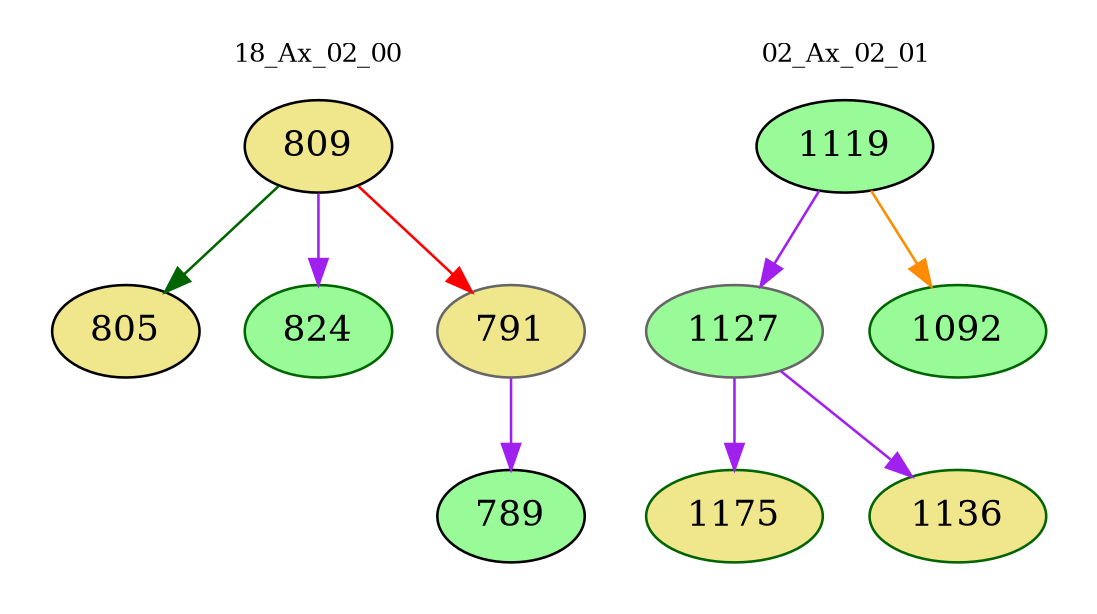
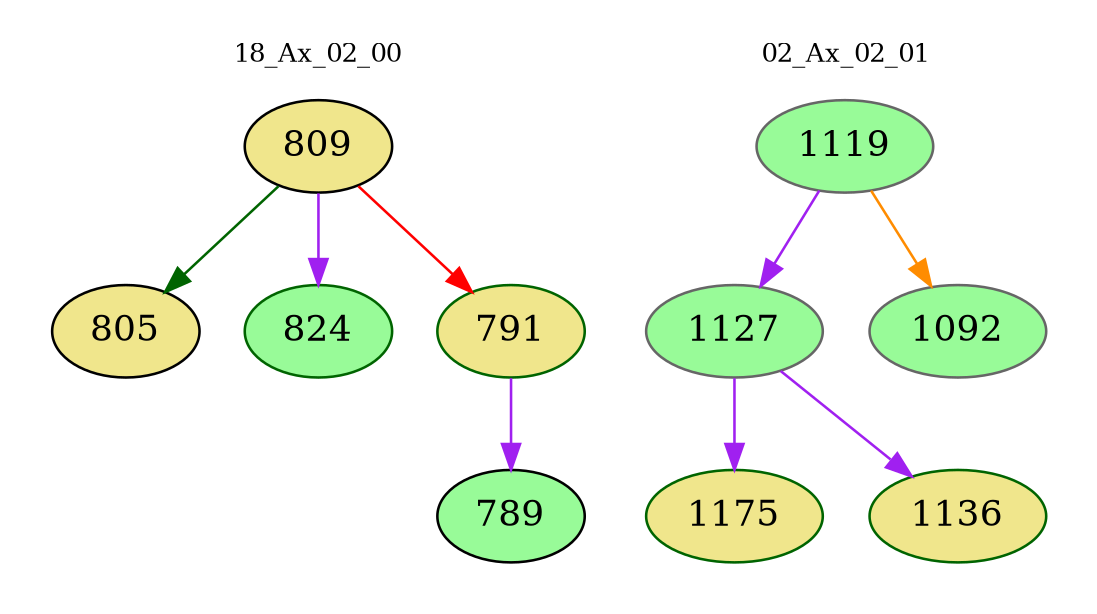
node "1119": color black -> gray40
node "791": color gray40 -> darkgreen
node "1092": color darkgreen -> gray40
